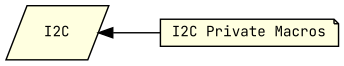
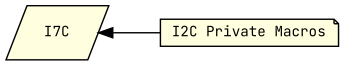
node "I2C": label "I2C" -> "I7C"
